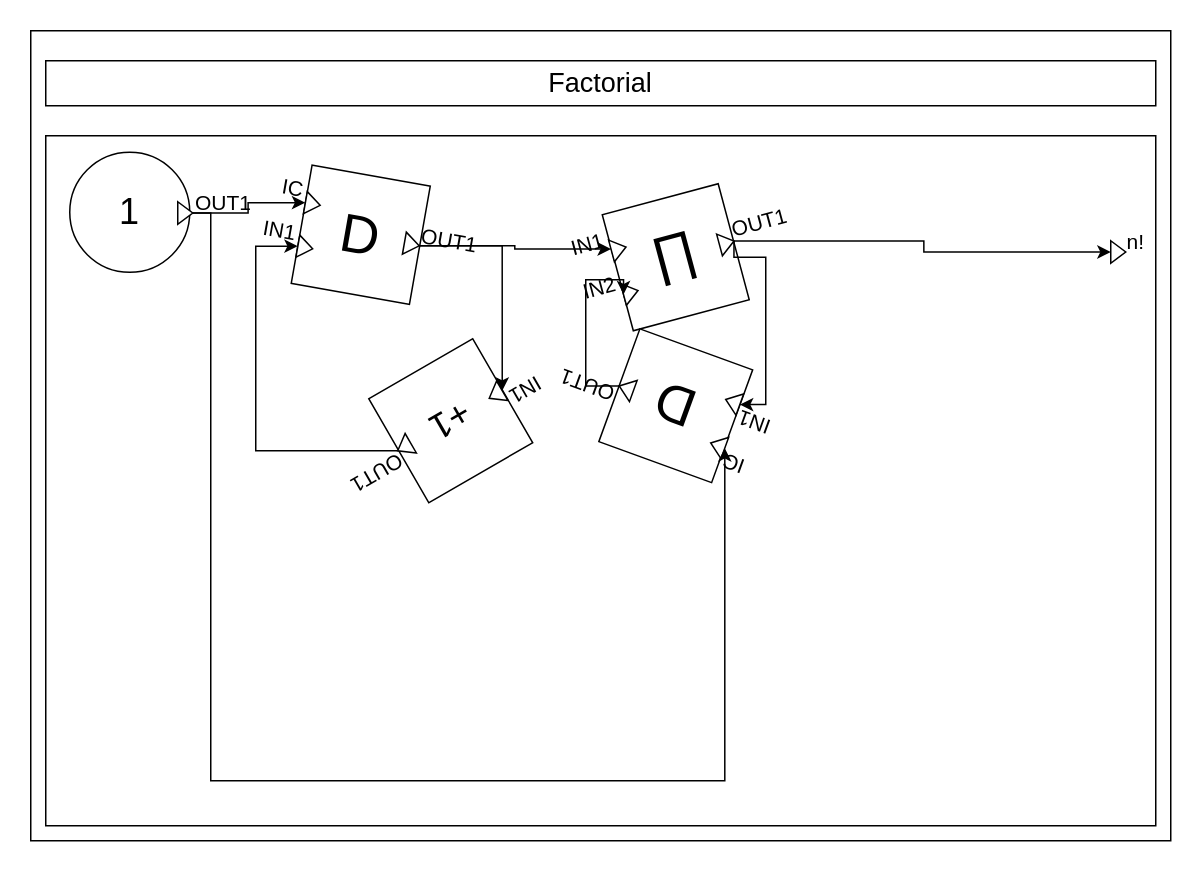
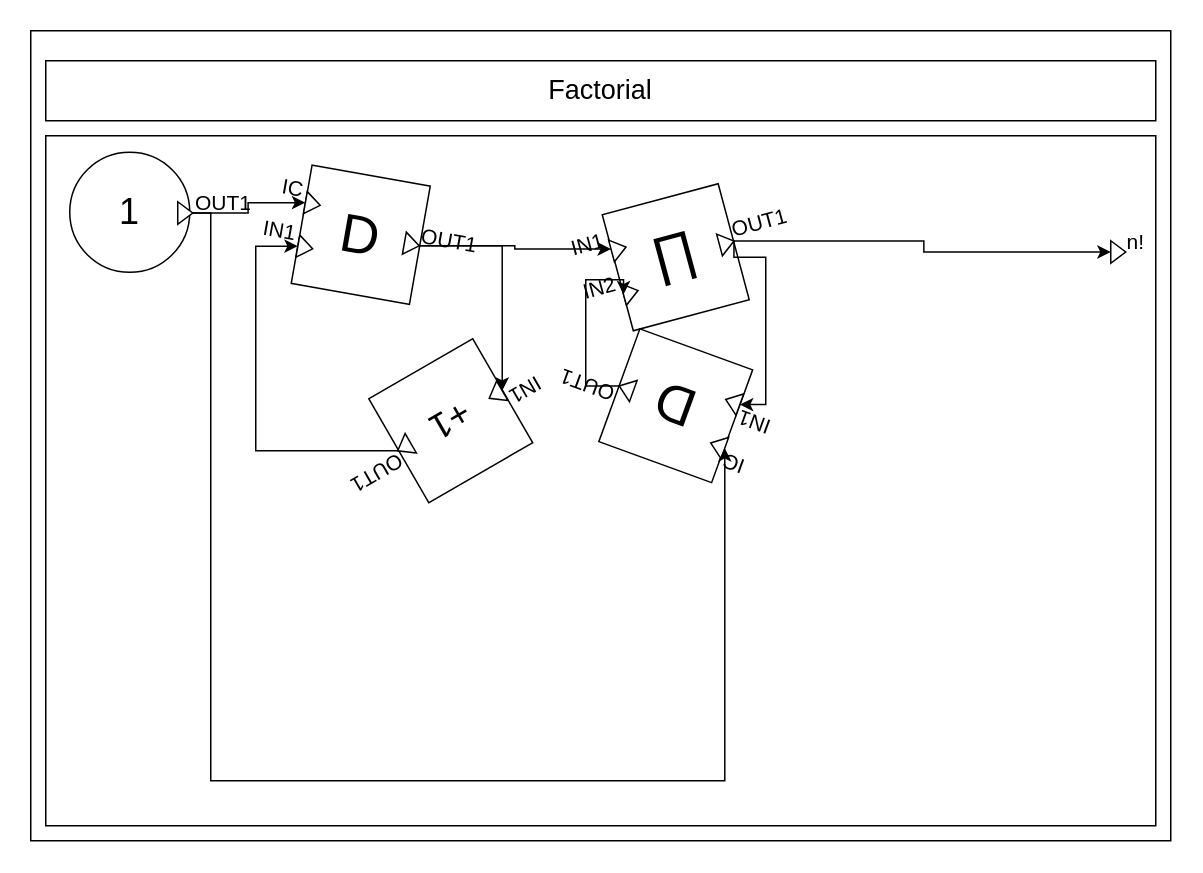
node "Factorial": size 1110x45 -> 1110x60
